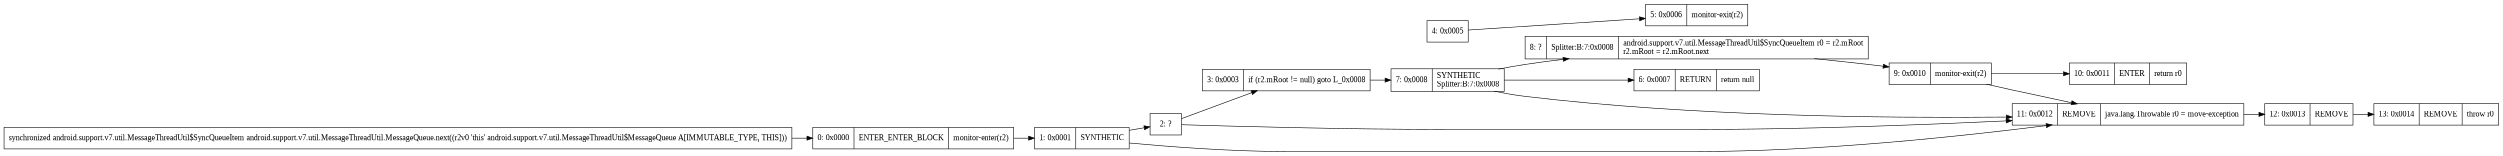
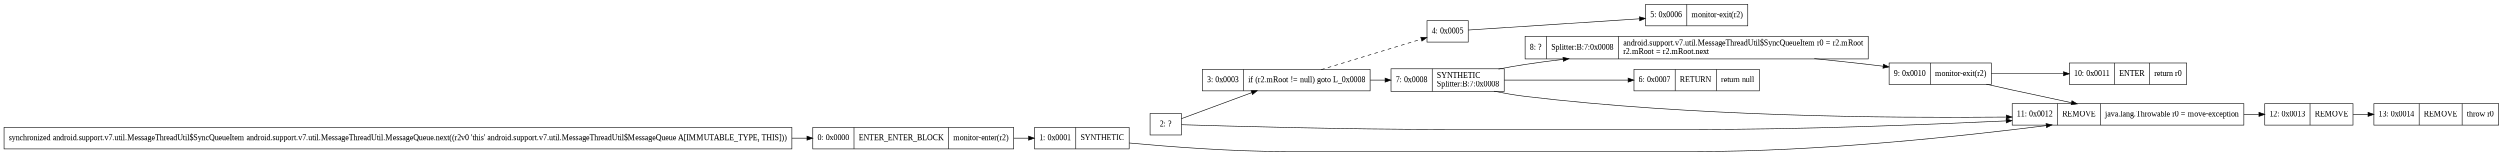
edge "3: 0x0003" -> "4: 0x0005": added
edge "1: 0x0001" -> "2: ?": removed
